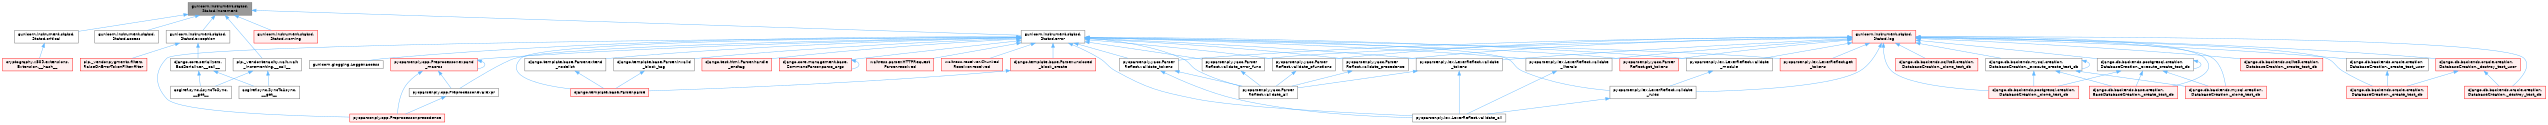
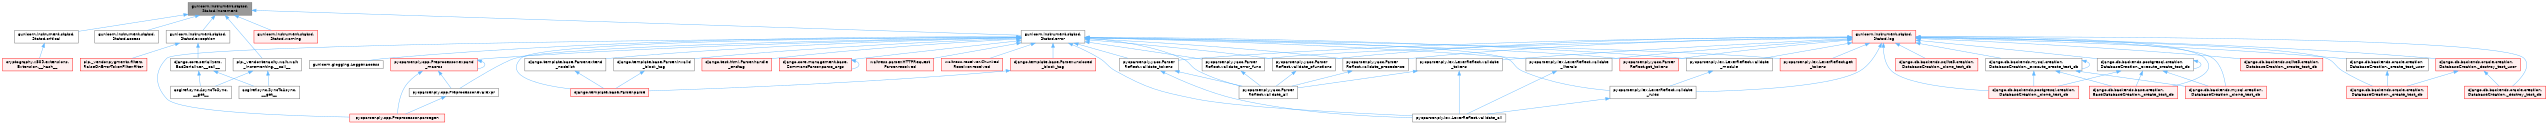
edge "pycparser.ply.lex.LexerReflect.validate _tokens" -> "gunicorn.instrument.statsd. Statsd.error": removed
node "django.template.base.Parser.unclosed _block_create": label "django.template.base.Parser.unclosed _block_create" -> "django.template.base.Parser.unclosed _block_tag"
node "pycparser.ply.cpp.Preprocessor.precedence": label "pycparser.ply.cpp.Preprocessor.precedence" -> "pycparser.ply.cpp.Preprocessor.parsegen"
